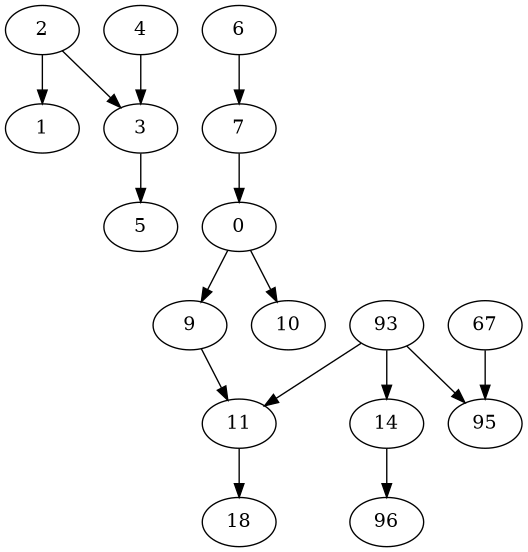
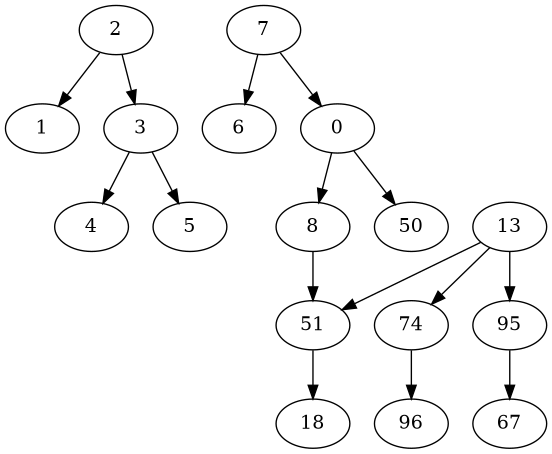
edge "4" -> "3": reversed
edge "6" -> "7": reversed
node "9": label "9" -> "8"
node "10": label "10" -> "50"
node "93": label "93" -> "13"
edge "67" -> "95": reversed
node "11": label "11" -> "51"
node "14": label "14" -> "74"
